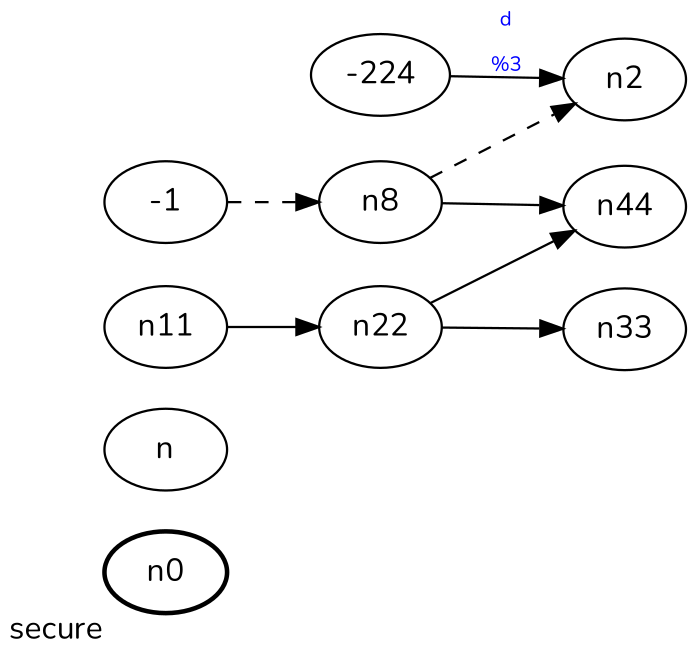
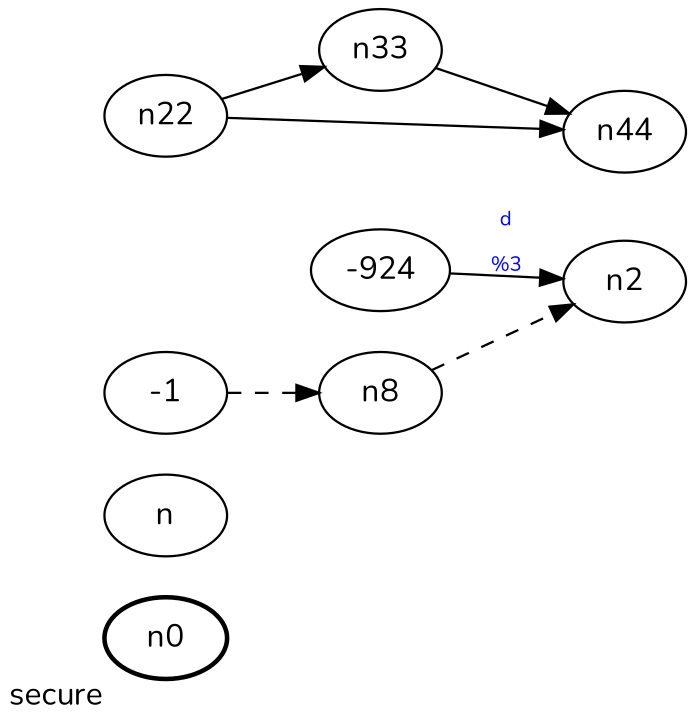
node "-224": label "-224" -> "-924"
edge "n8" -> "n44": now "n33" -> "n44"
node "n11": removed
